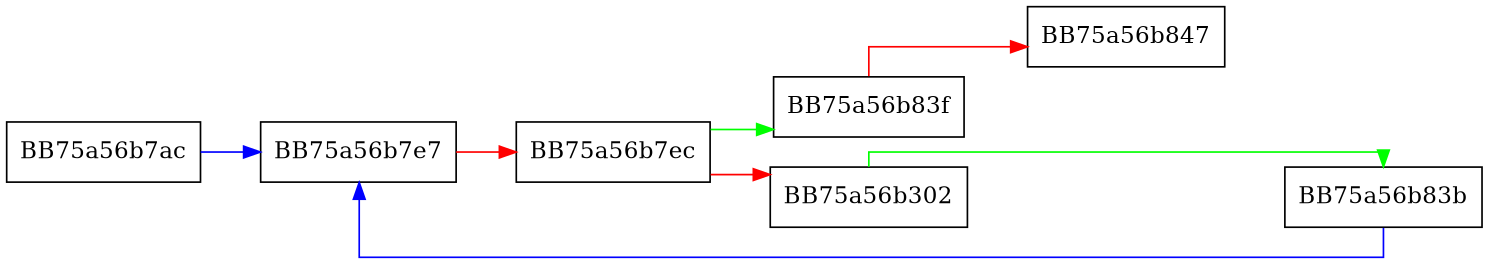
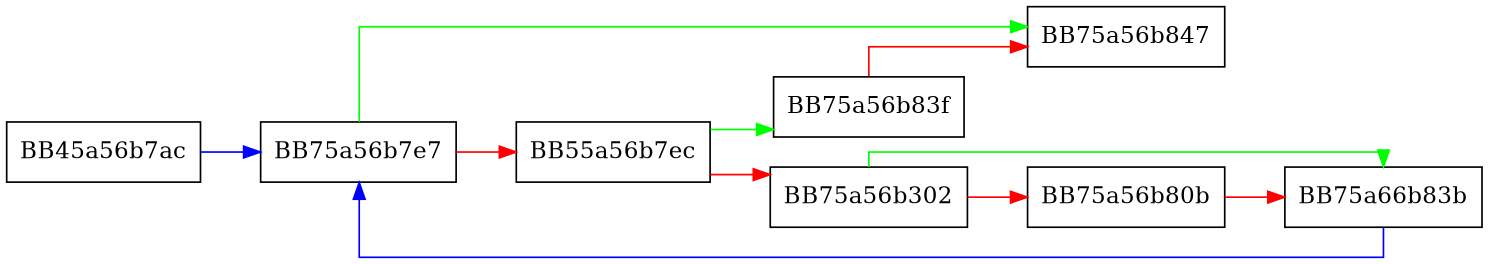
edge "BB75a56b7e7" -> "BB75a56b847": added
node "BB75a56b7ac": label "BB75a56b7ac" -> "BB45a56b7ac"
node "BB75a56b7ec": label "BB75a56b7ec" -> "BB55a56b7ec"
node "BB75a56b80b": added
node "BB75a56b83b": label "BB75a56b83b" -> "BB75a66b83b"
